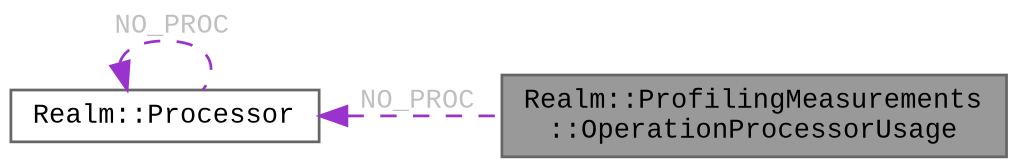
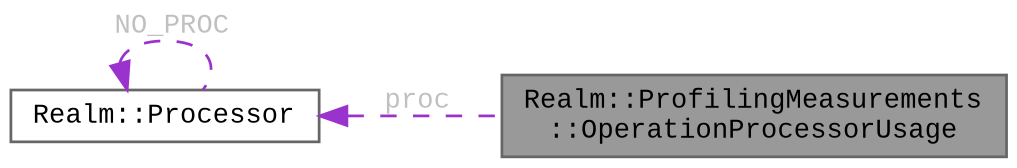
edge "Realm::ProfilingMeasurements ::OperationProcessorUsage" -> "Realm::Processor": label " NO_PROC" -> " proc"
